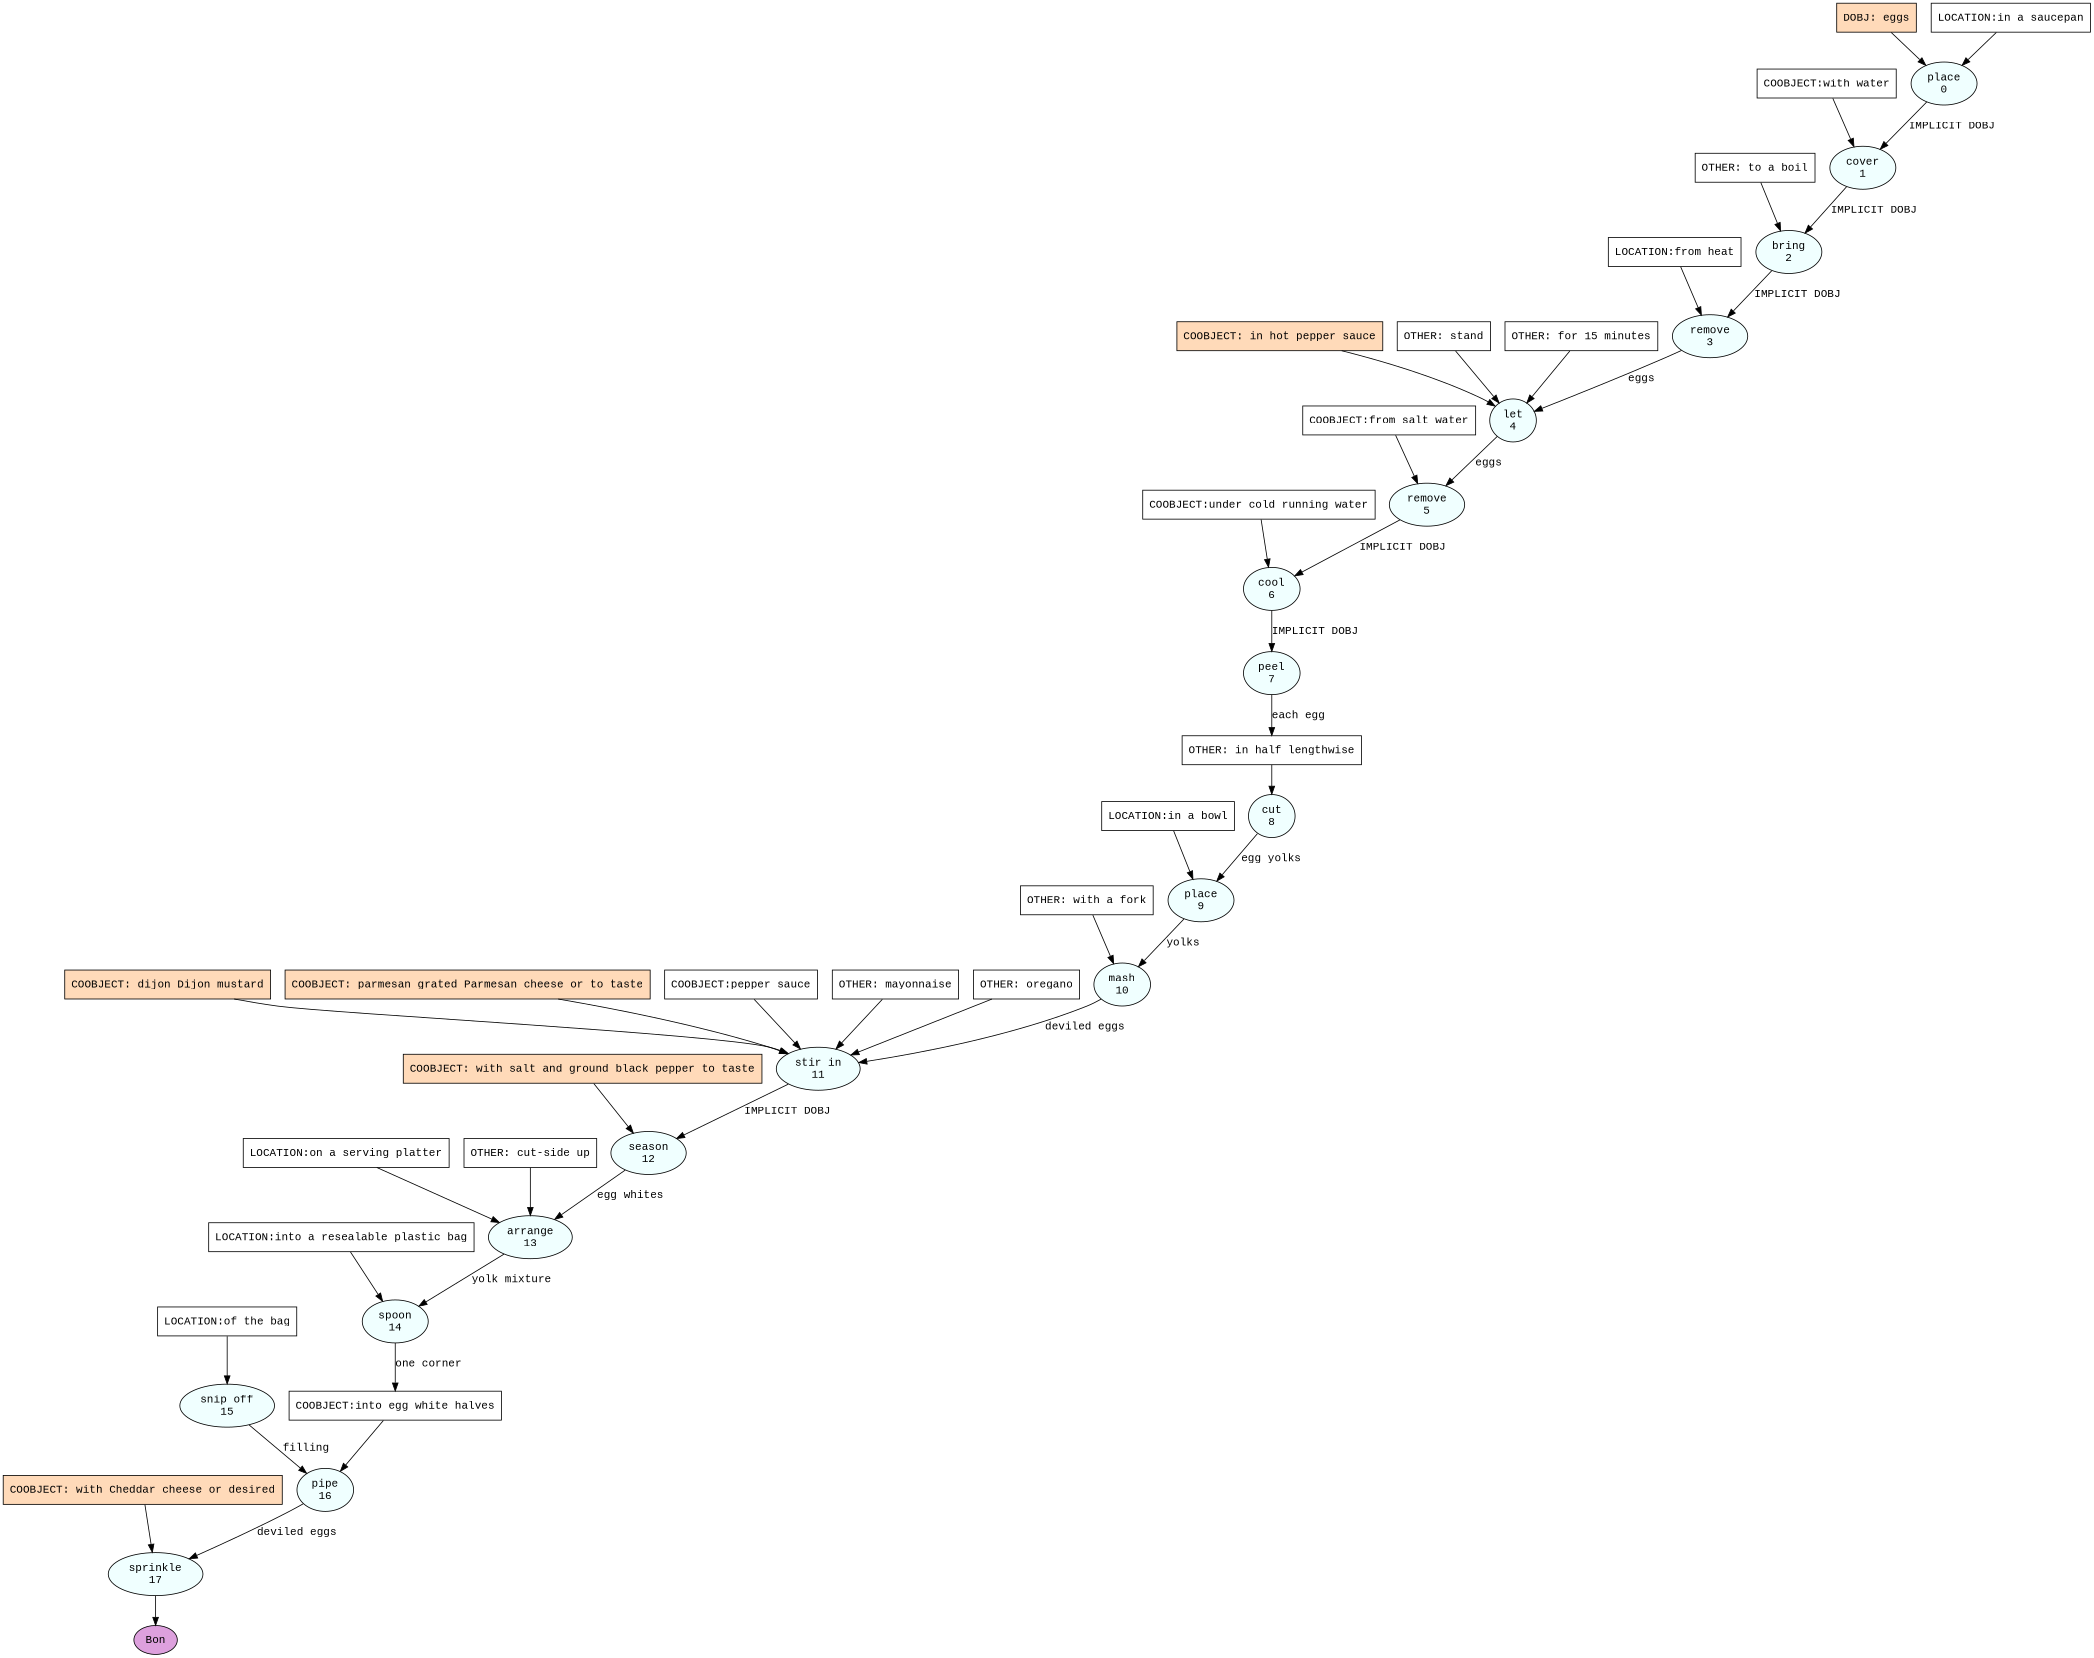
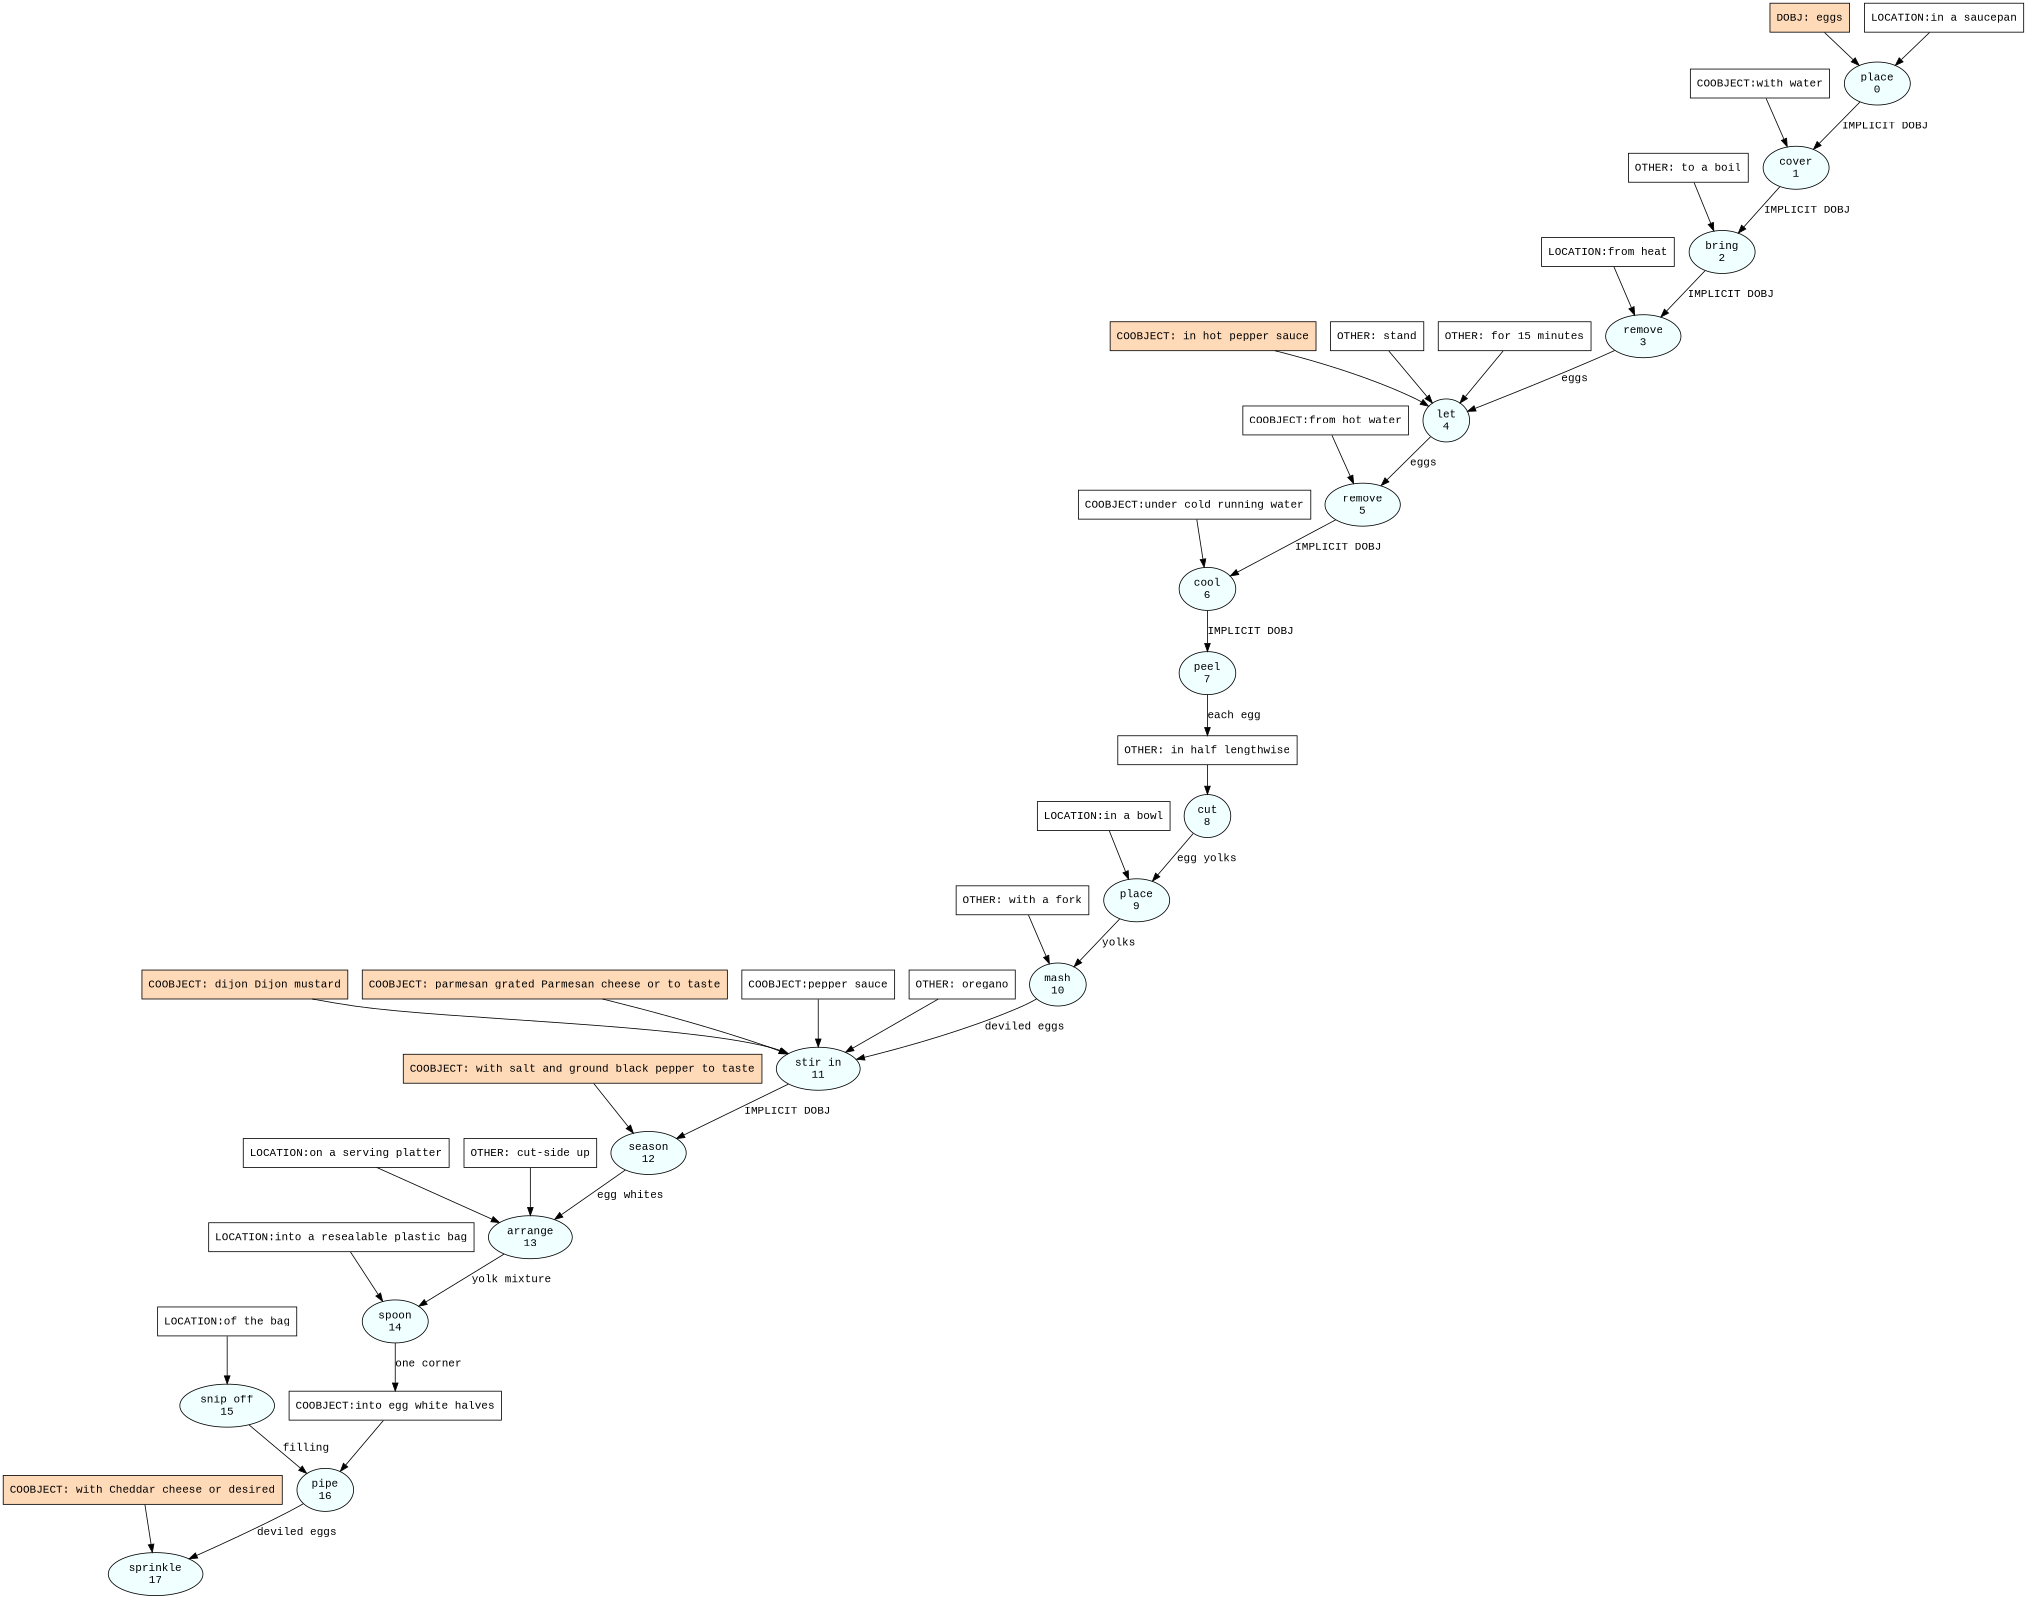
node "COOBJECT:from salt water": label "COOBJECT:from salt water" -> "COOBJECT:from hot water"
node "OTHER: mayonnaise": removed
node "Bon": removed
